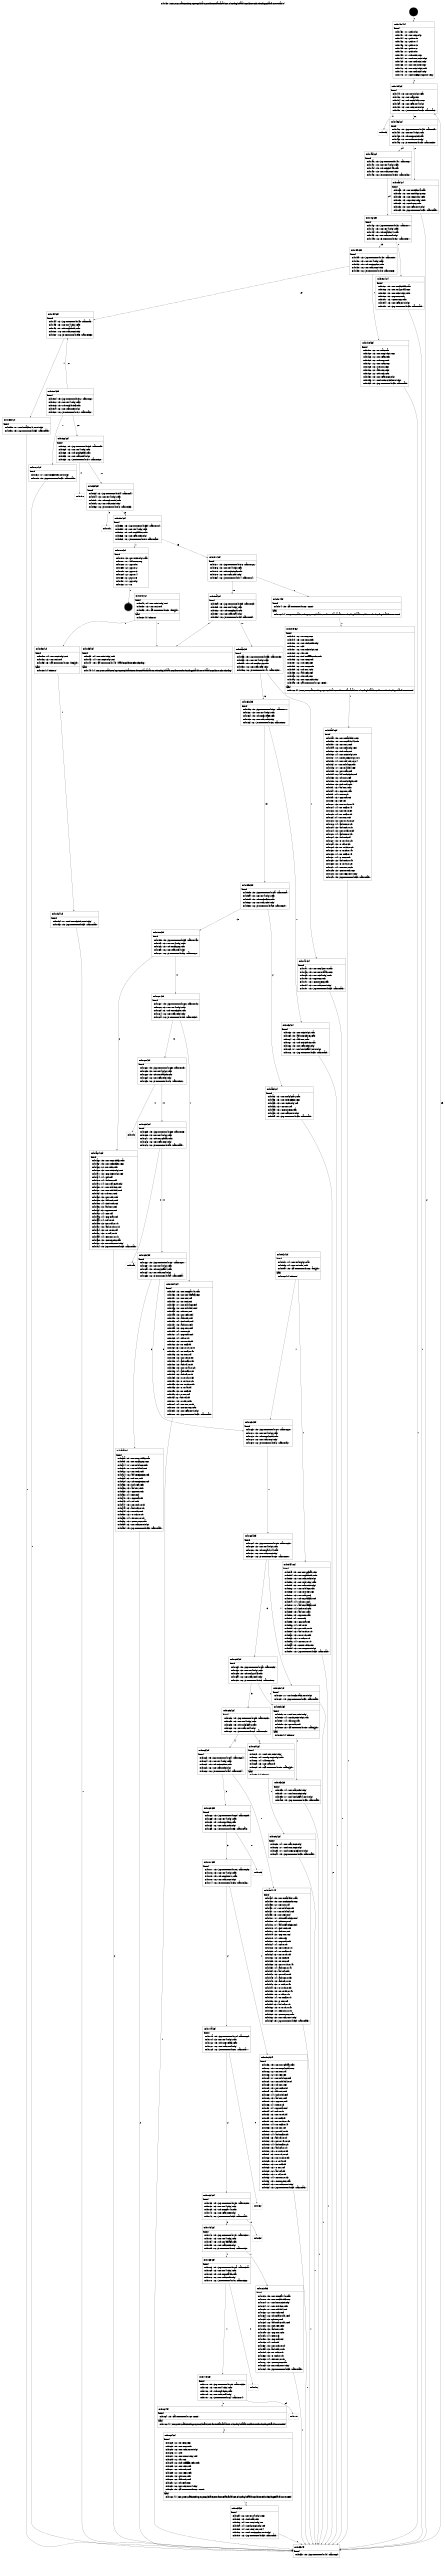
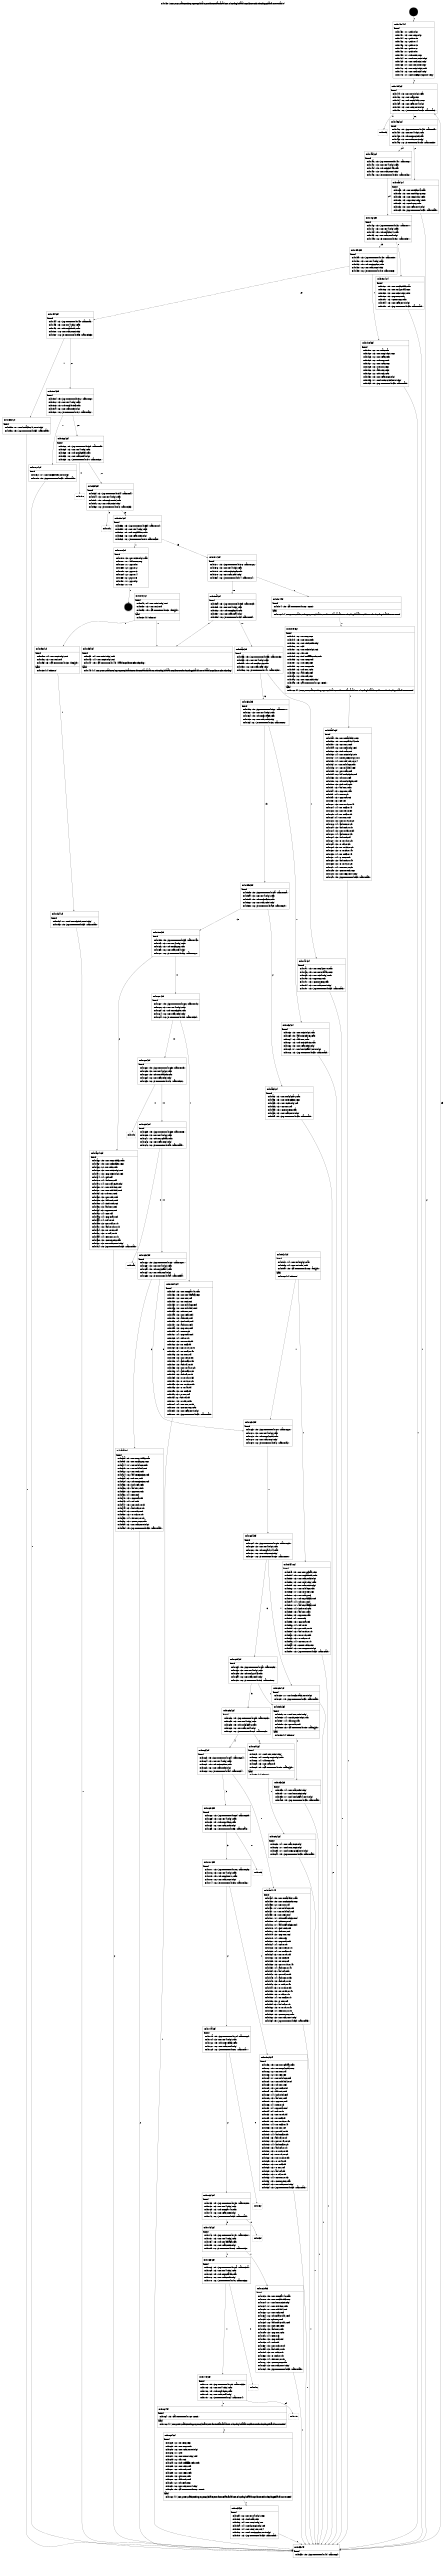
edge "0x40150d [25]" -> "0x4014f4 [25]": reversed
